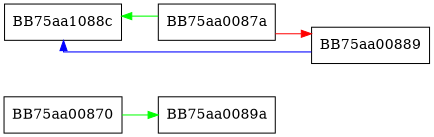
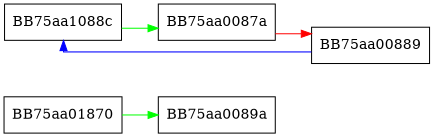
edge "BB75aa0087a" -> "BB75aa1088c": reversed
node "BB75aa00870": label "BB75aa00870" -> "BB75aa01870"
